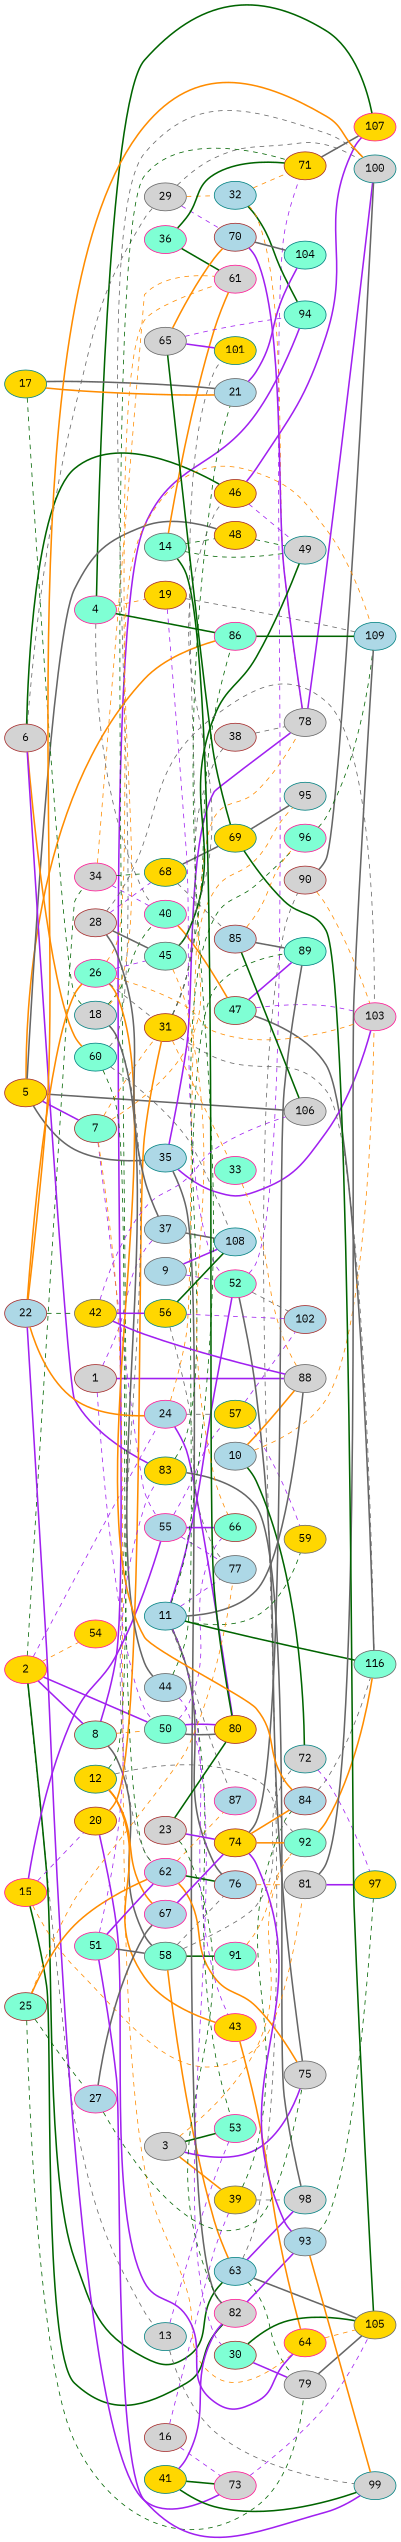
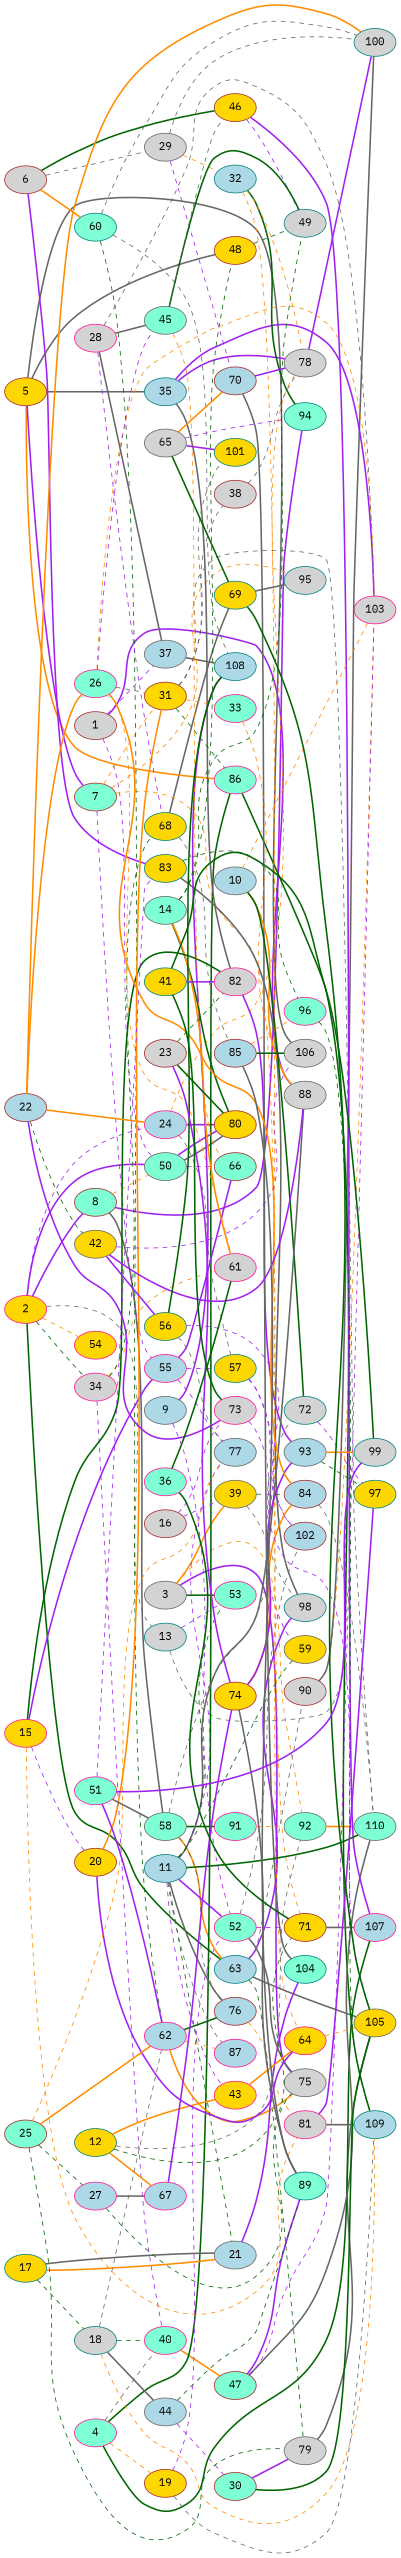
node "107": fillcolor gold -> lightblue
node "28": color brown -> deeppink
node "116": label "116" -> "110"
edge "74" -- "92": removed
node "81": color gray40 -> deeppink
